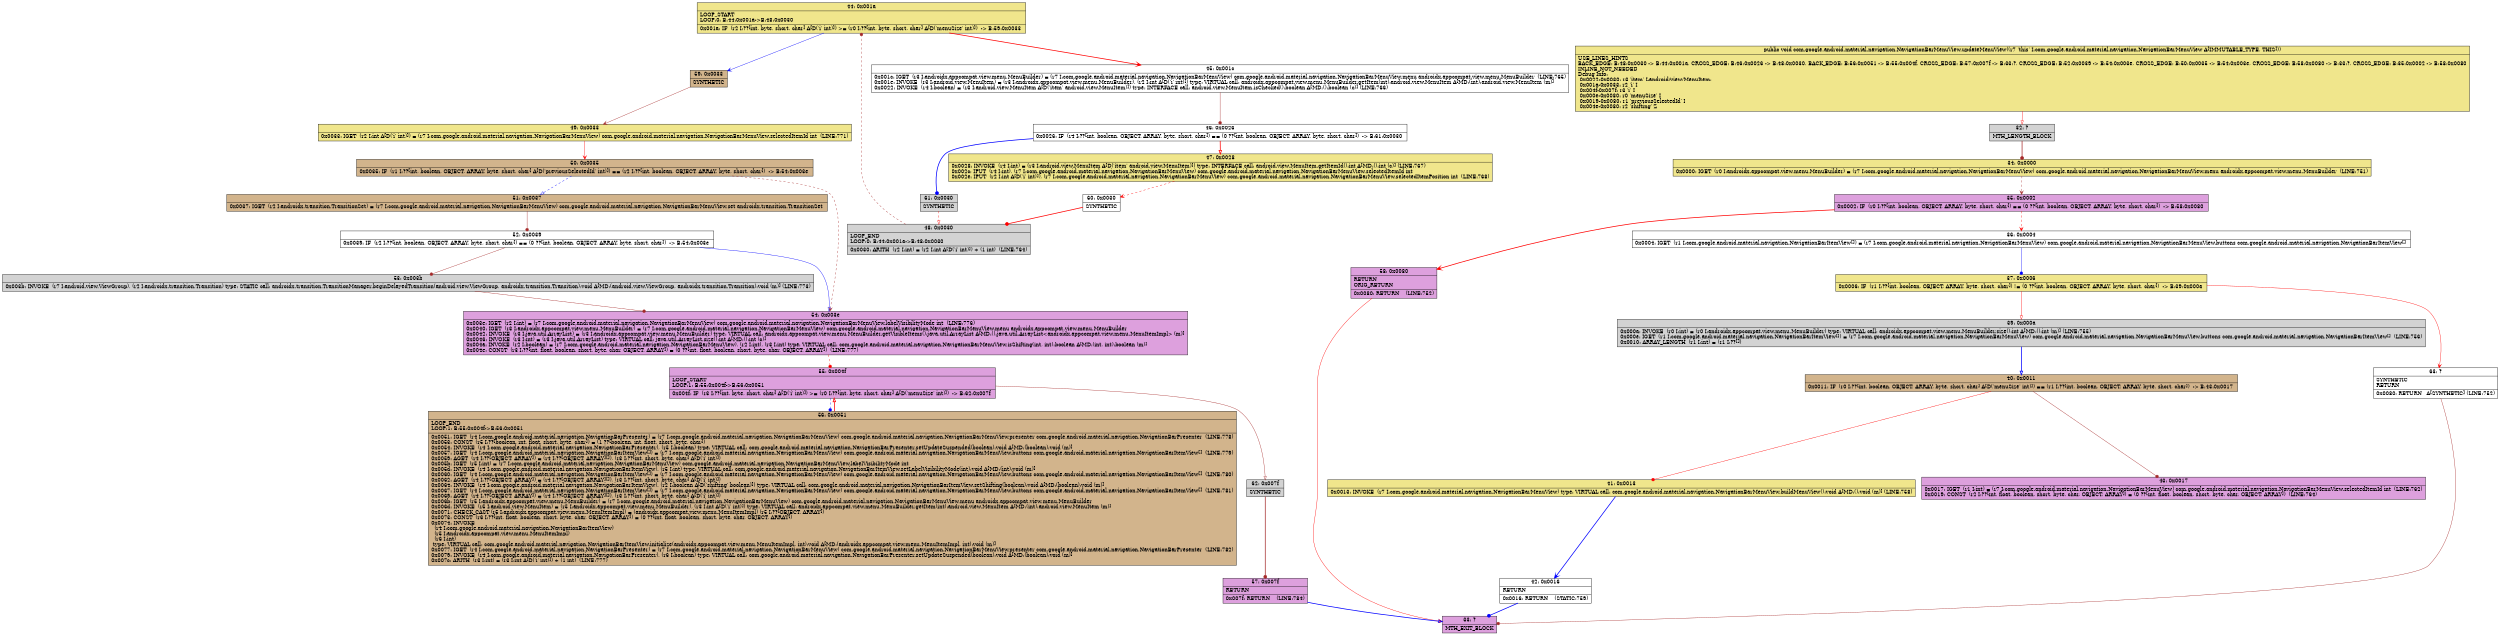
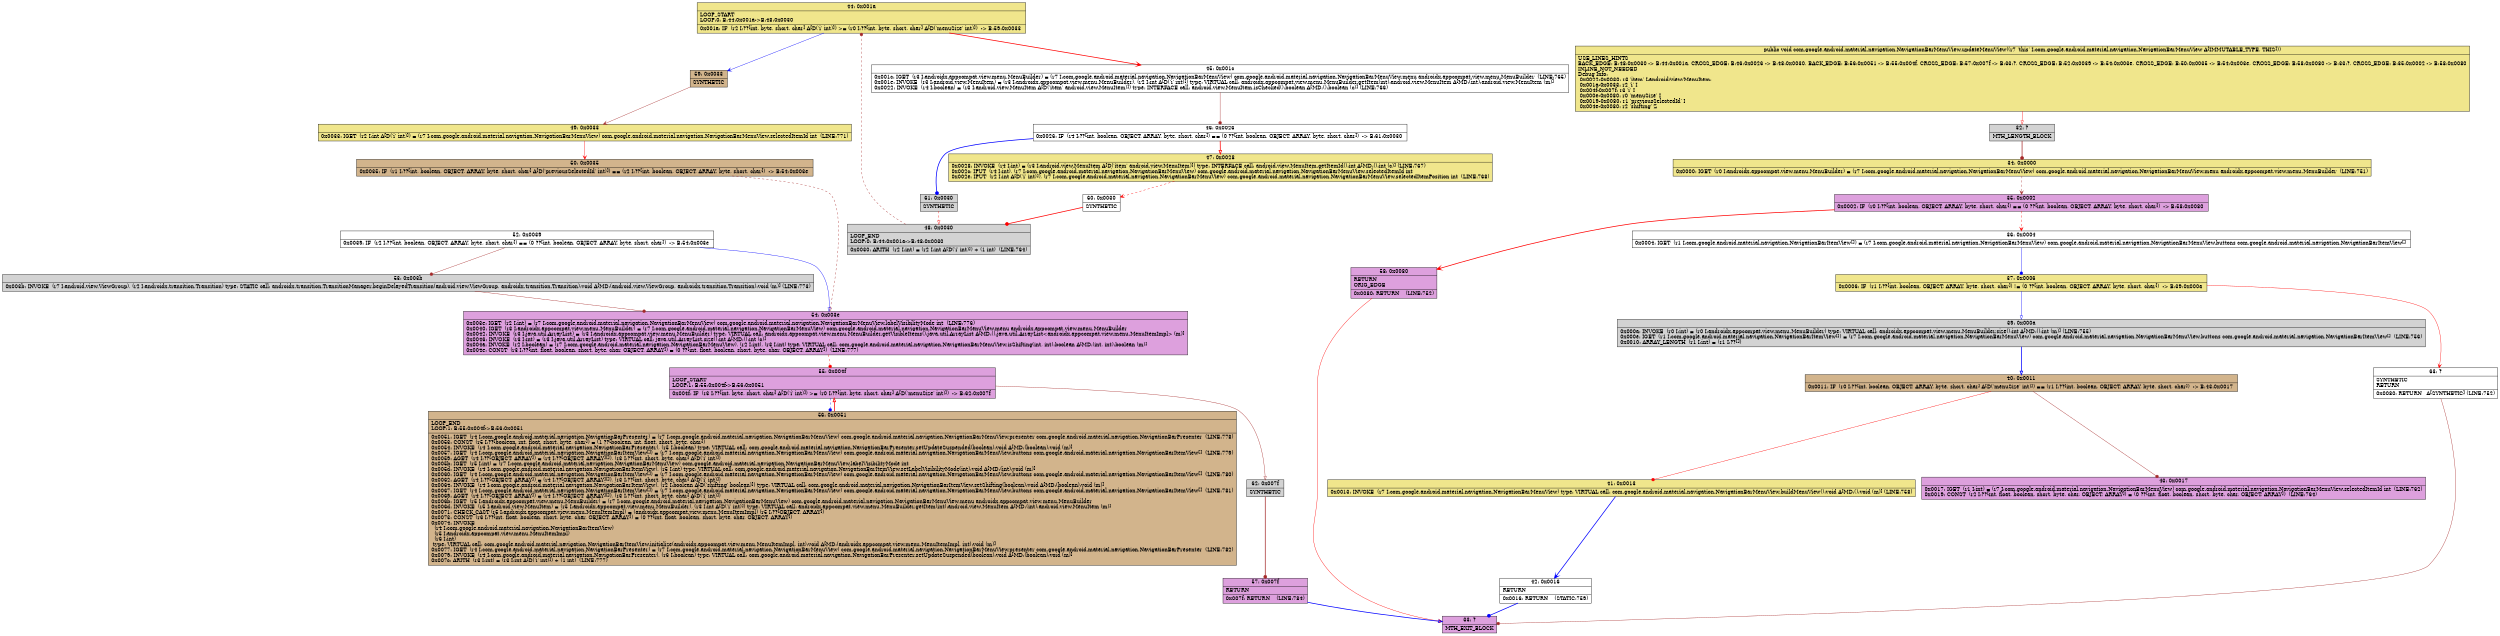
edge "50: 0x0035" -> "54: 0x003e": arrowhead vee -> onormal
node "51: 0x0037": removed
node "58: 0x0080": text "ORIG_RETURN" -> "ORIG_EDGE"
edge "37: 0x0006" -> "39: 0x000a": color red -> blue
